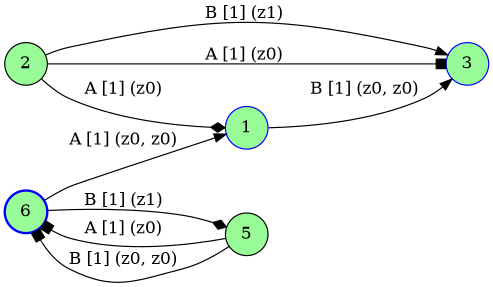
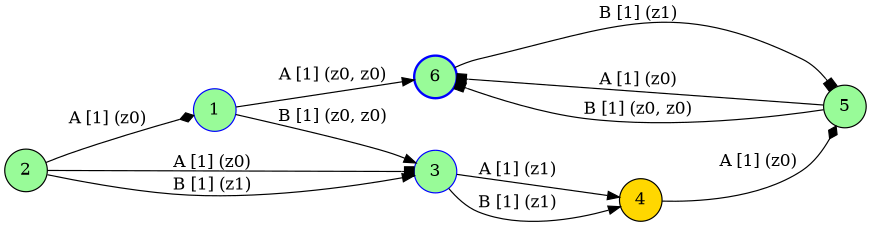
edge "6" -> "1": reversed
node "4": added
edge "6" -> "5": arrowhead diamond -> box
